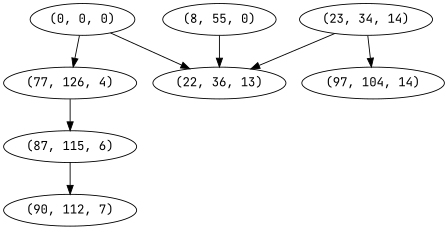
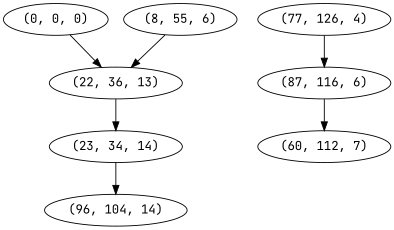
node "(8, 55, 0)": label "(8, 55, 0)" -> "(8, 55, 6)"
edge "(0, 0, 0)" -> "(77, 126, 4)": removed
edge "(23, 34, 14)" -> "(22, 36, 13)": reversed
node "(97, 104, 14)": label "(97, 104, 14)" -> "(96, 104, 14)"
node "(87, 115, 6)": label "(87, 115, 6)" -> "(87, 116, 6)"
node "(90, 112, 7)": label "(90, 112, 7)" -> "(60, 112, 7)"
